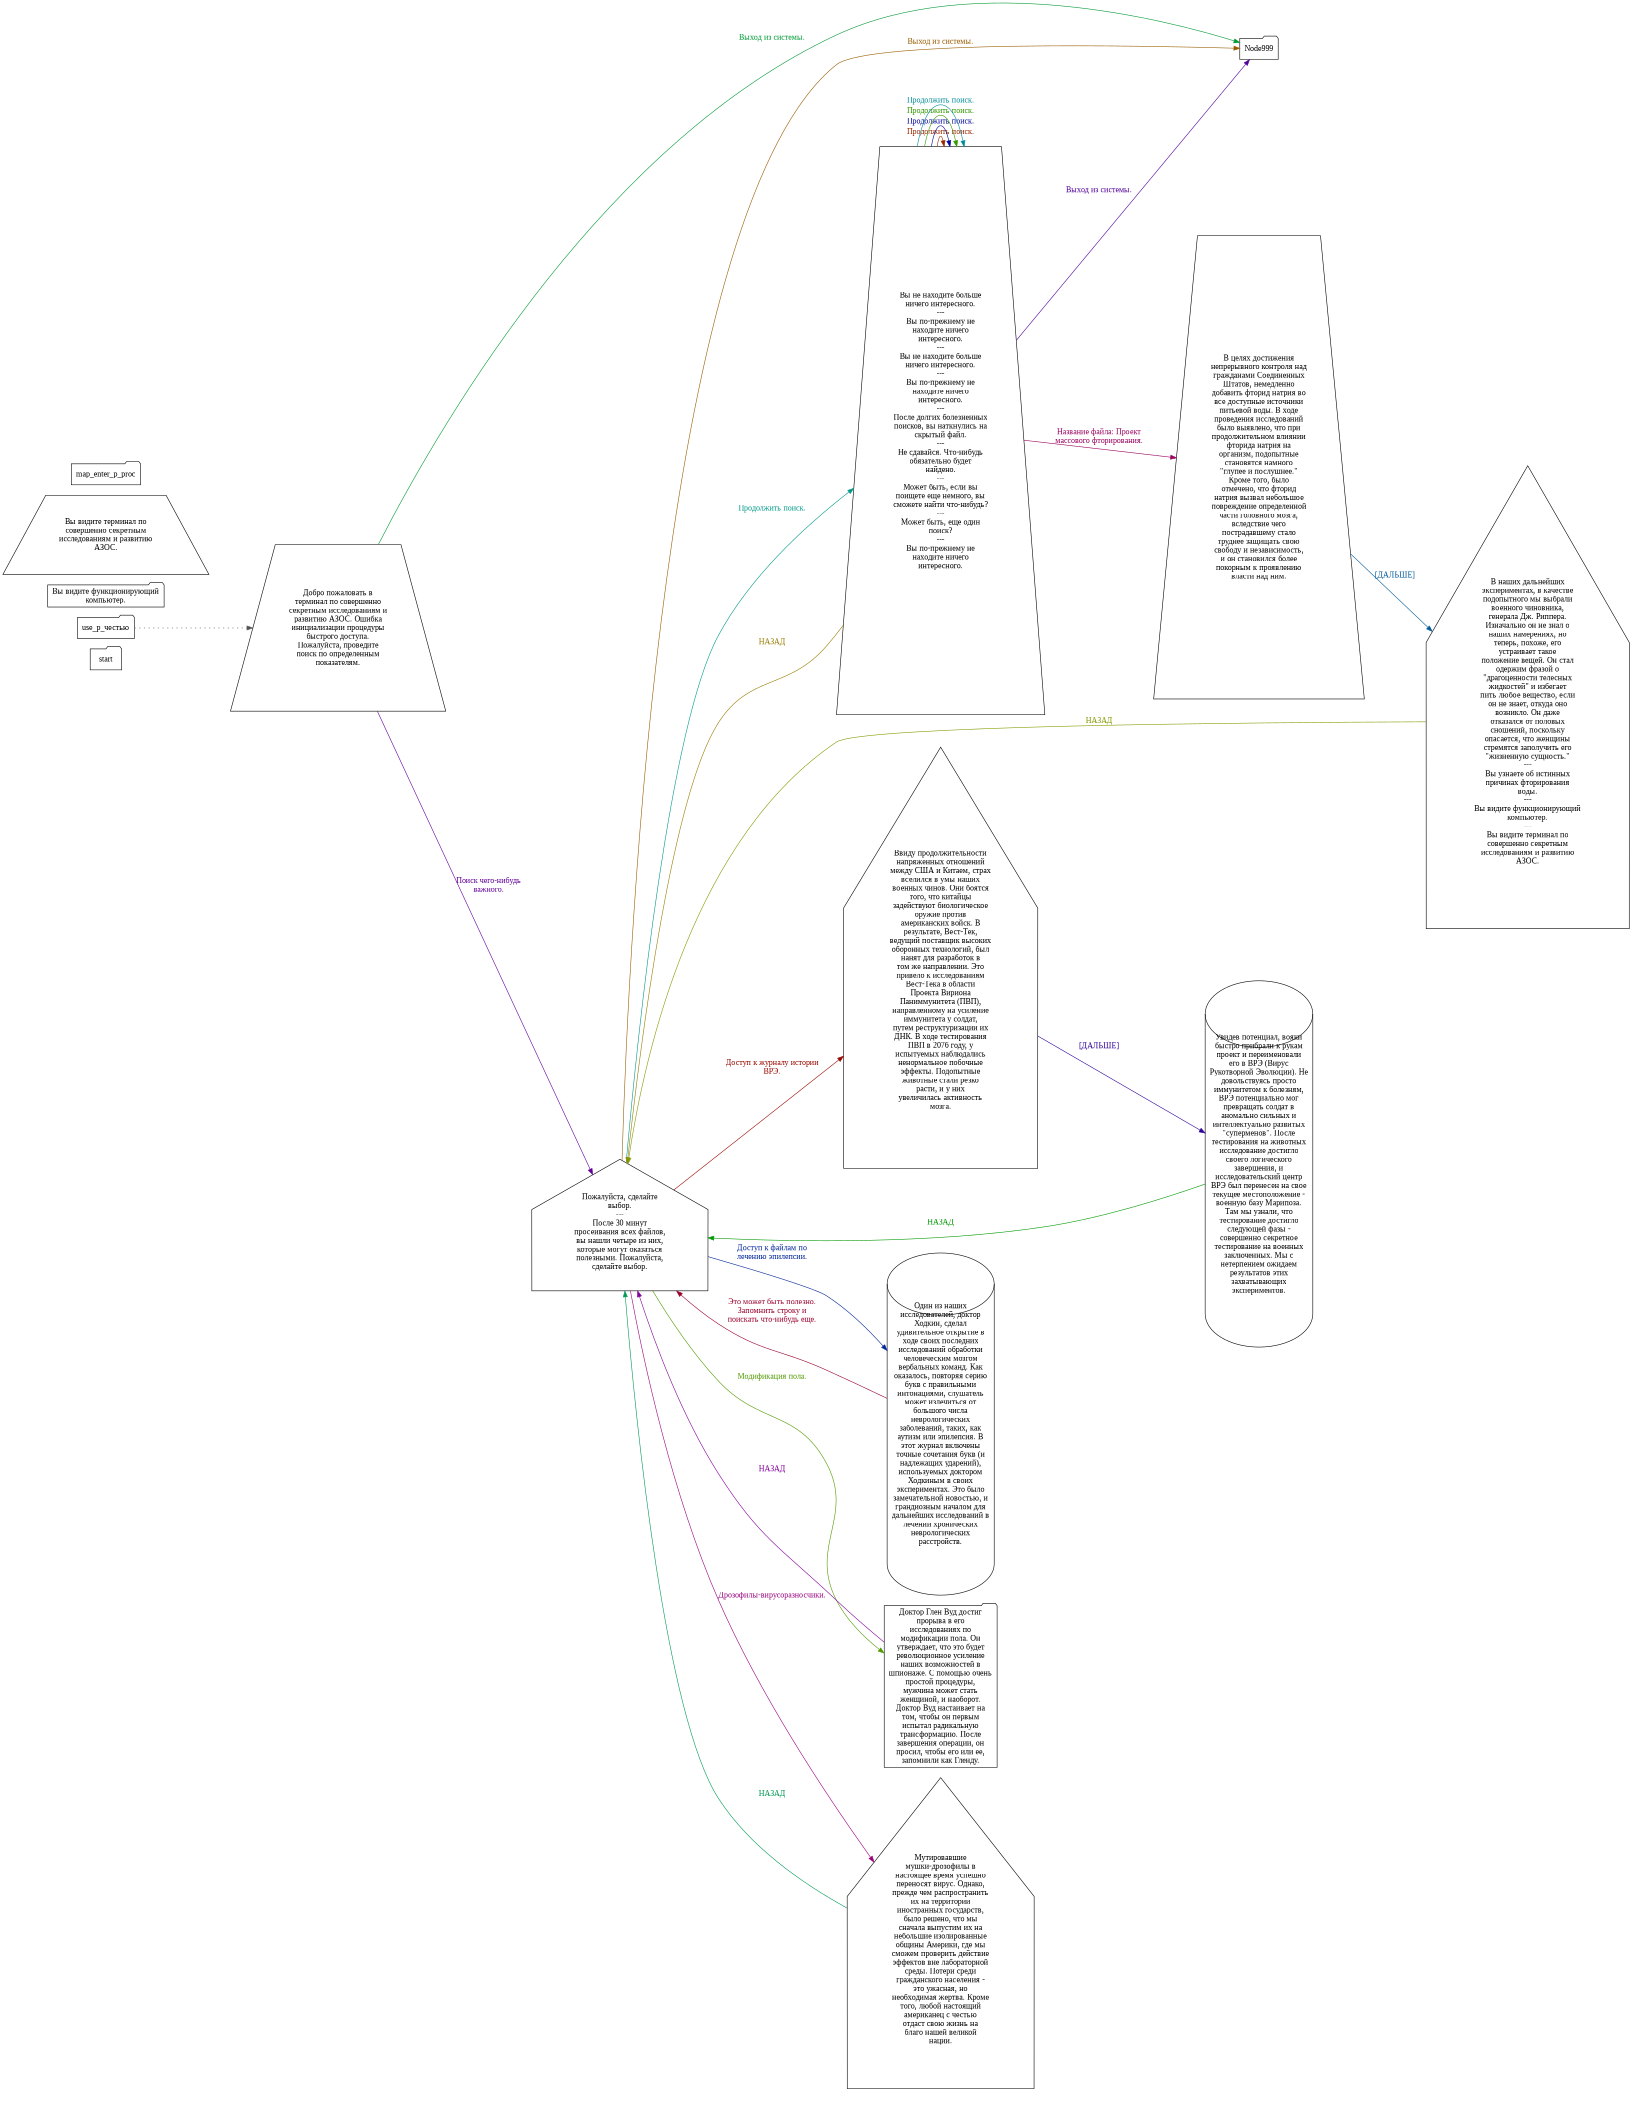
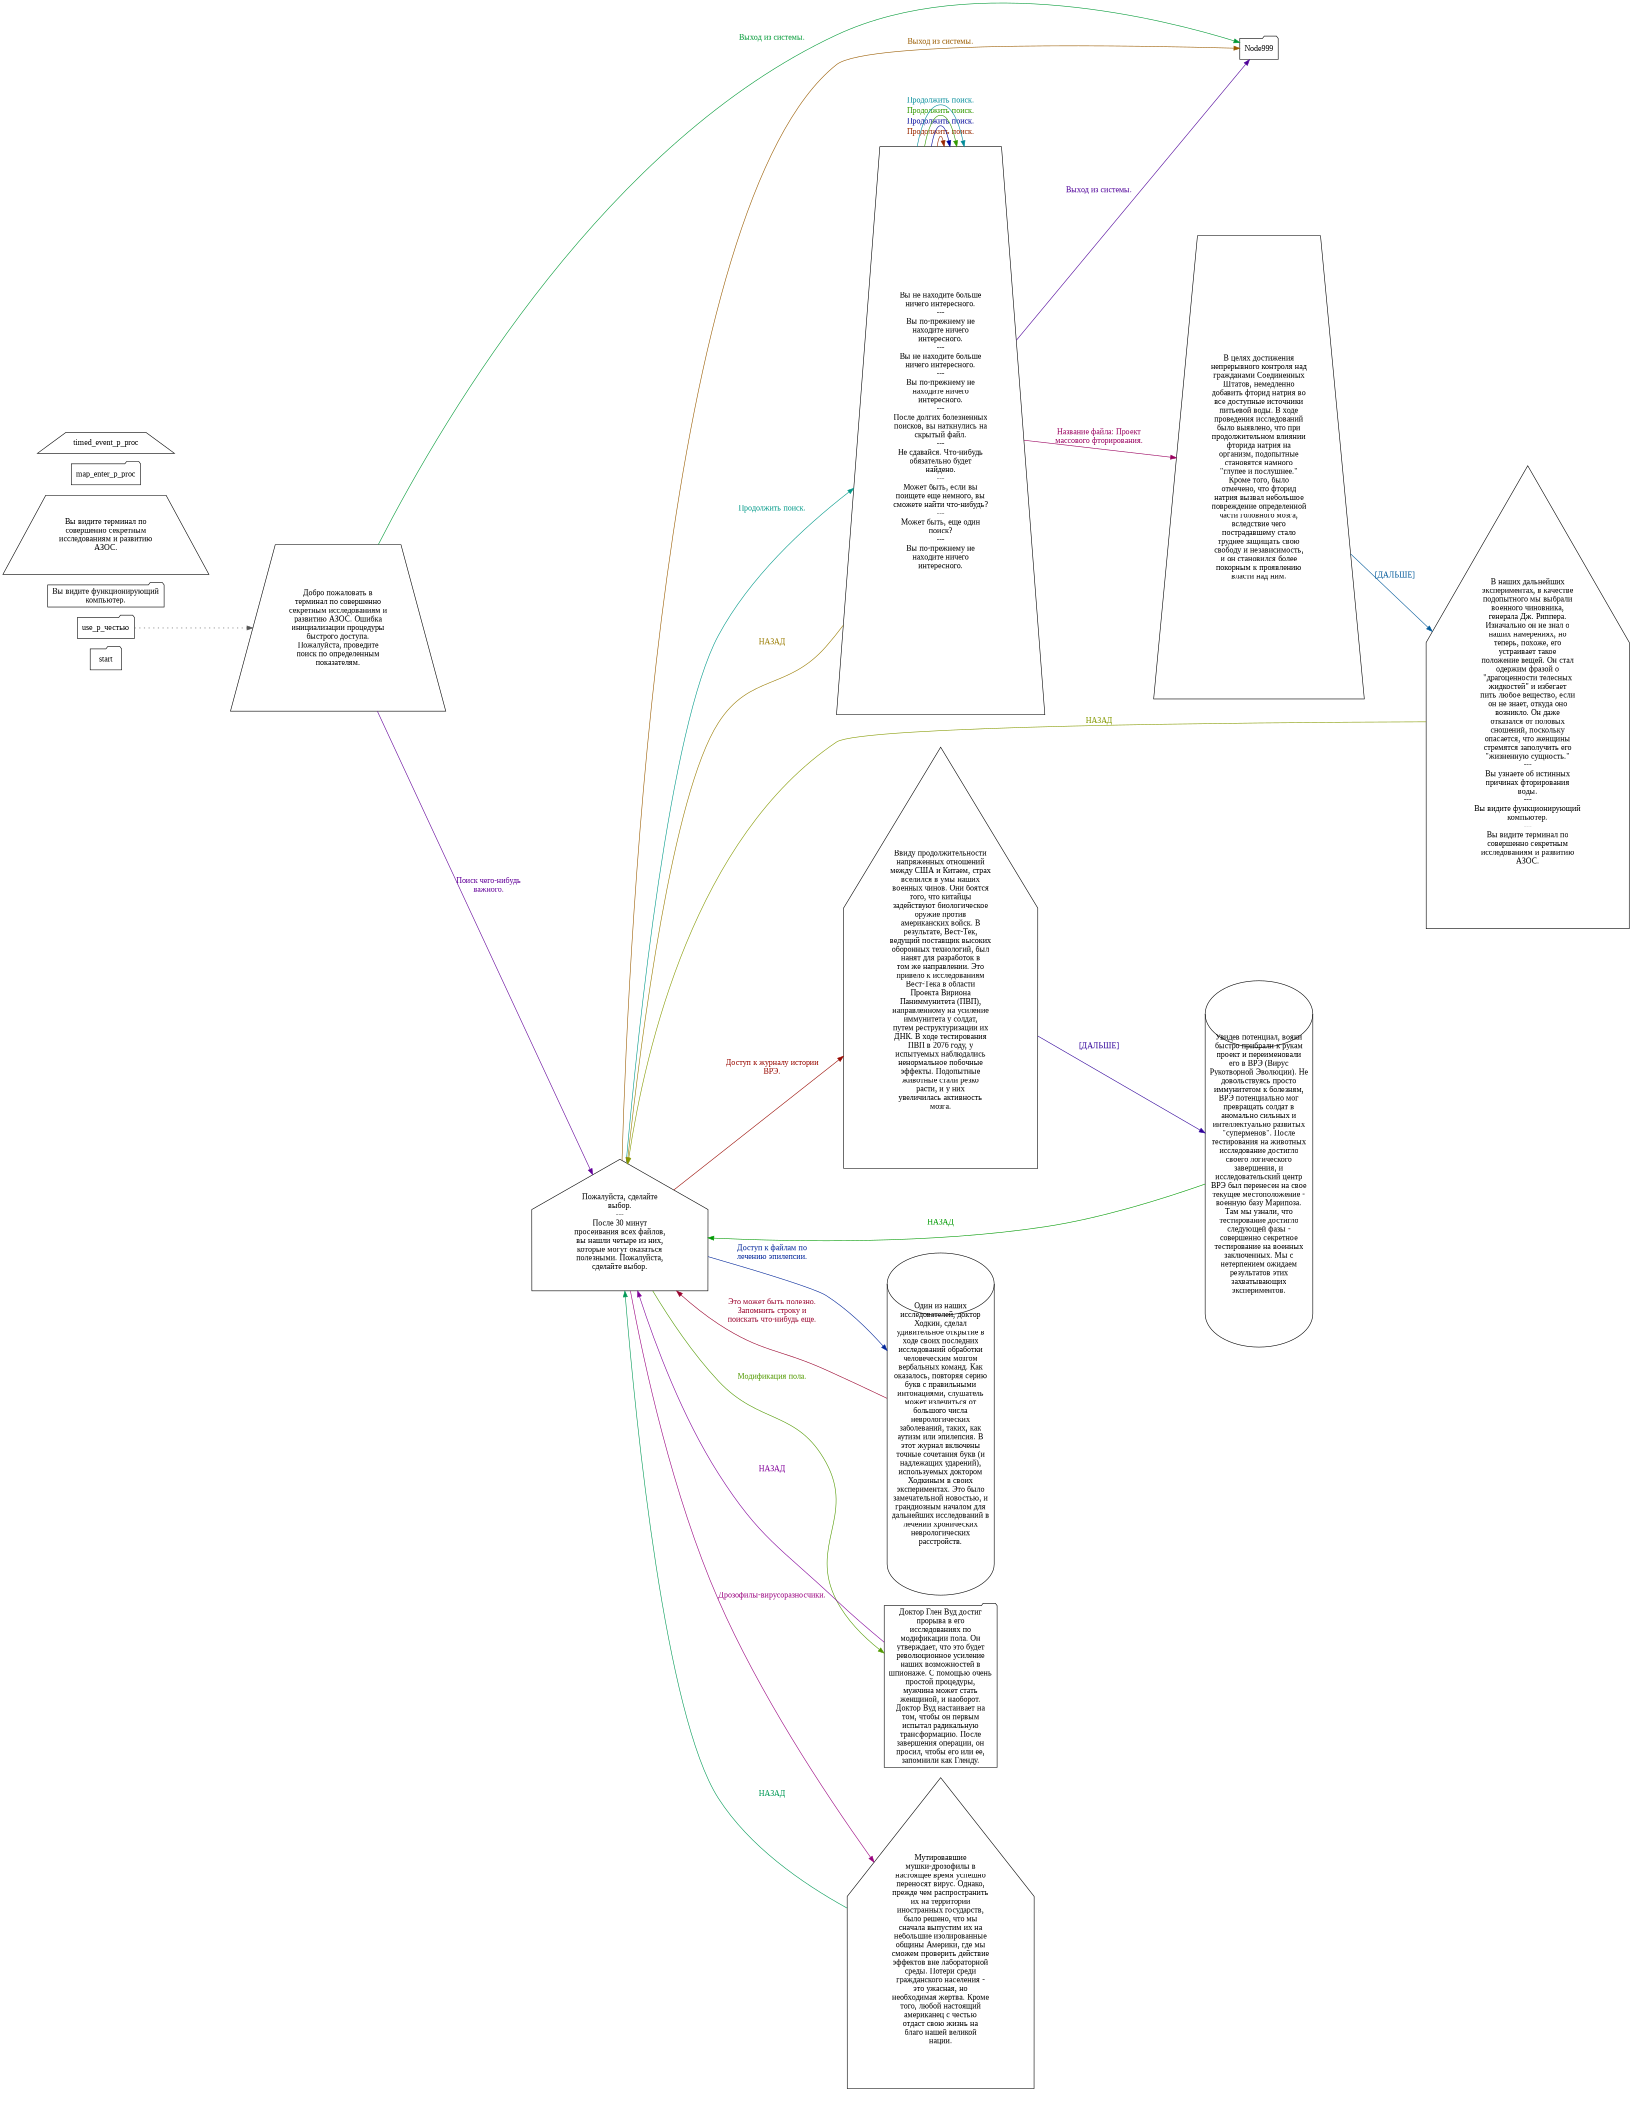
node "timed_event_p_proc": added
